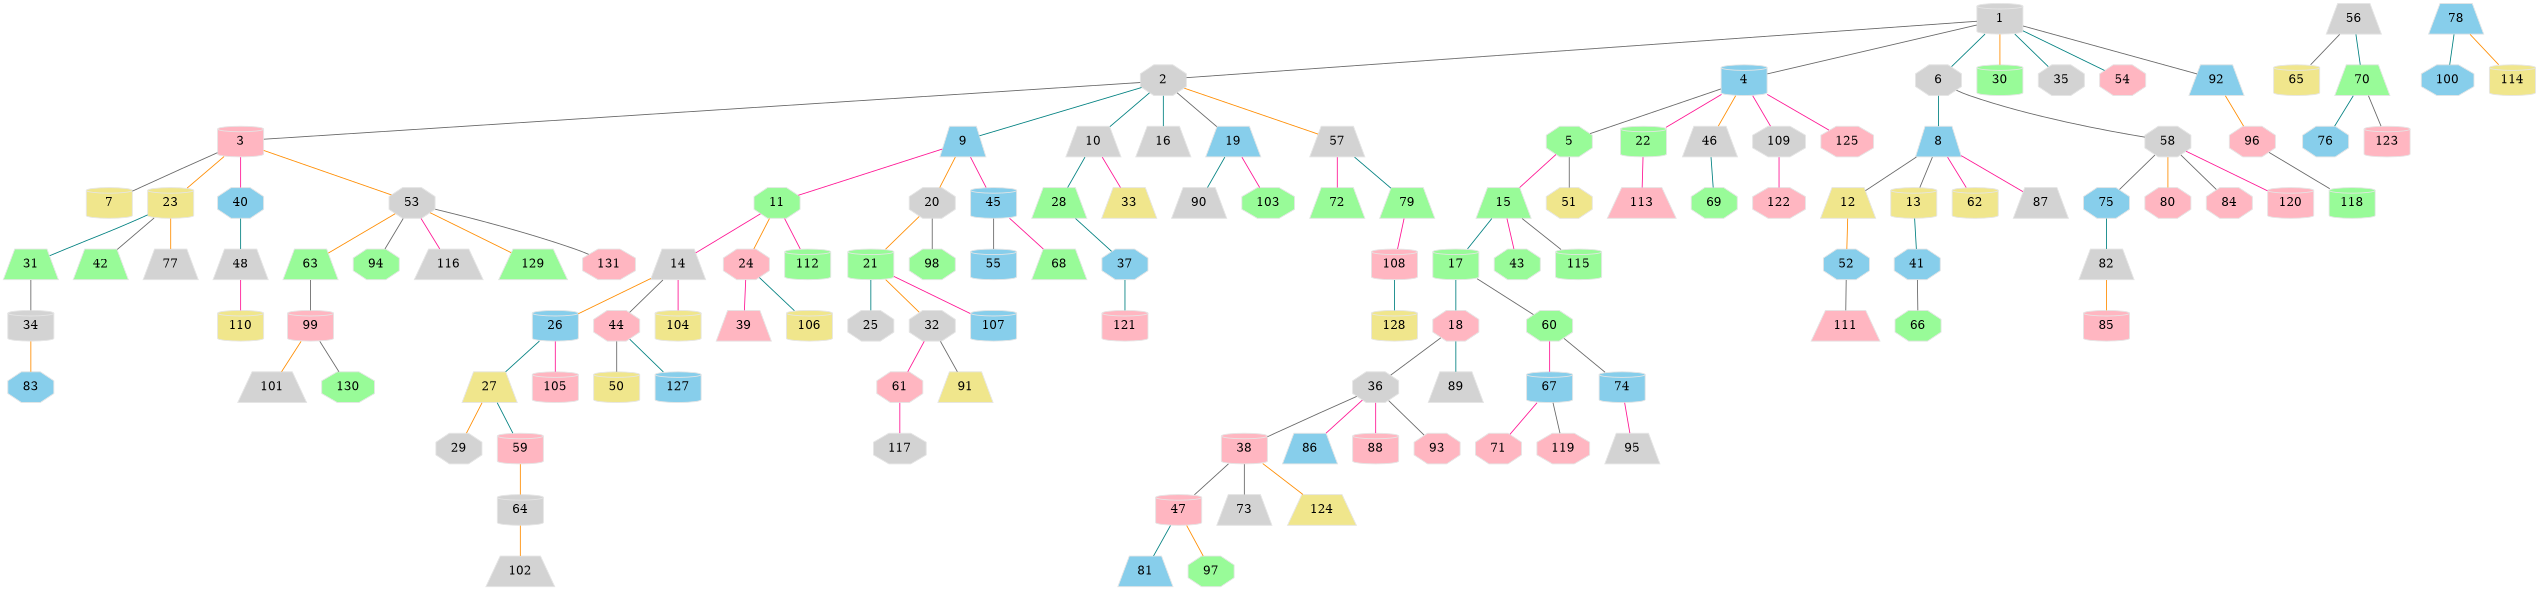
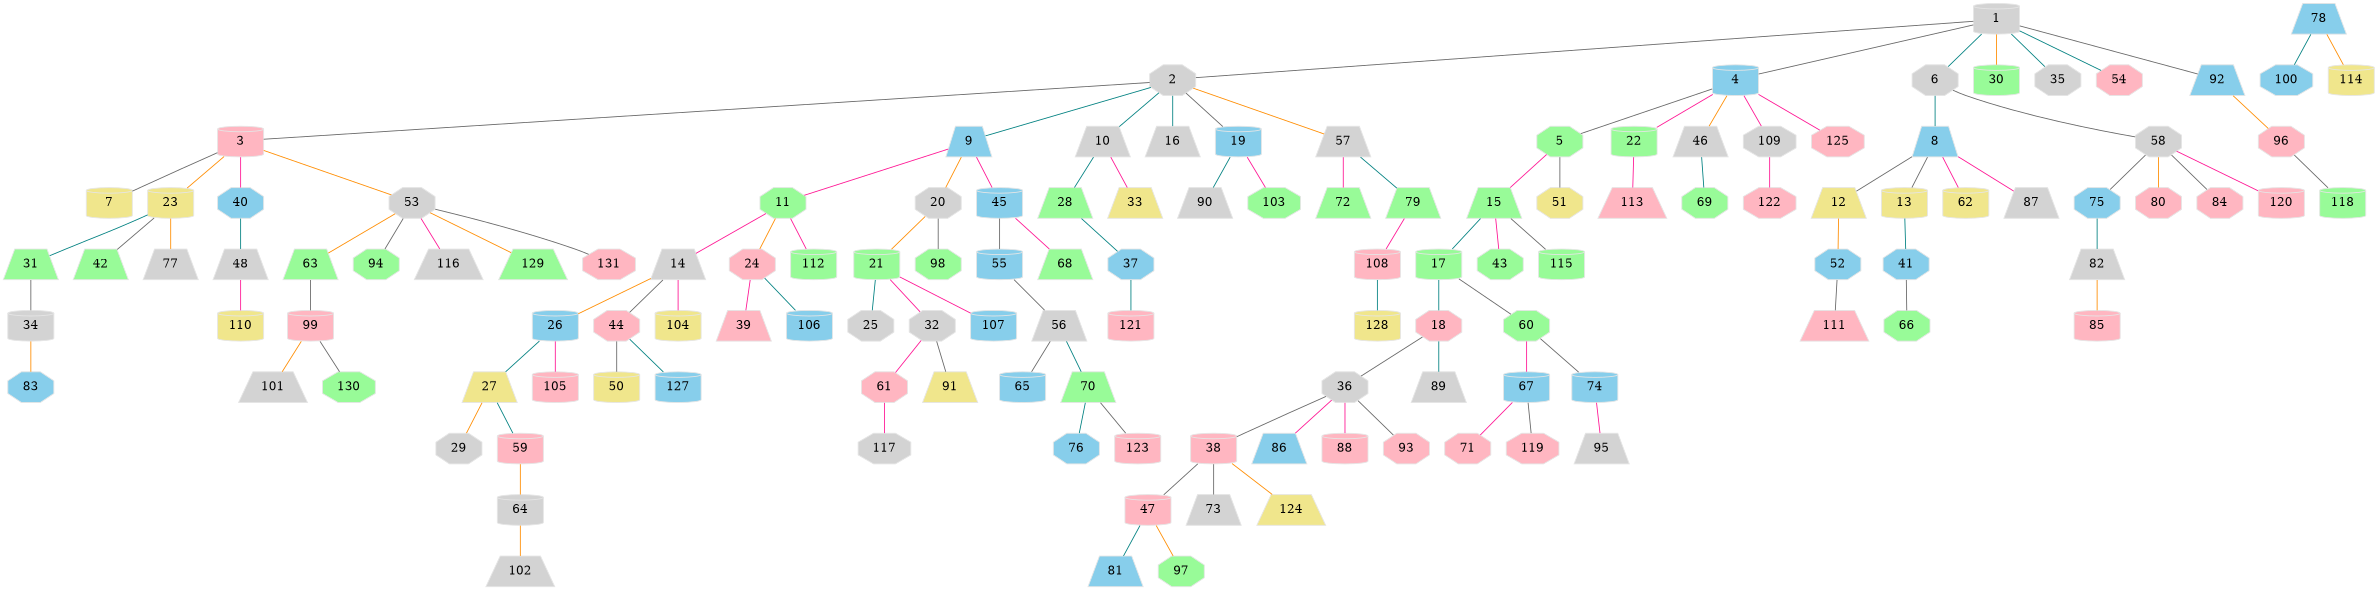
node "65": fillcolor khaki -> skyblue
node "19": shape trapezium -> cylinder
edge "55" -- "56": added
edge "21" -- "32": color darkorange -> deeppink
node "106": fillcolor khaki -> skyblue
